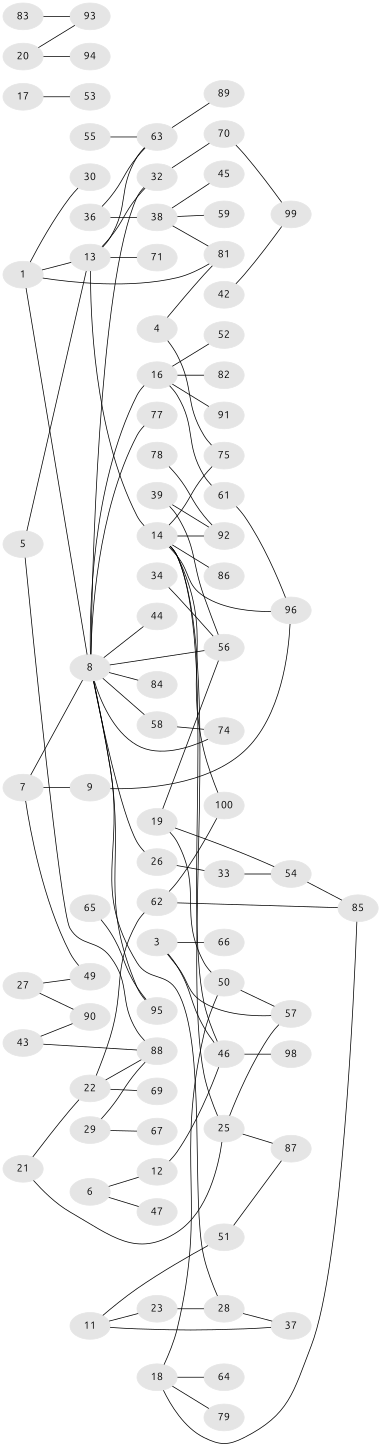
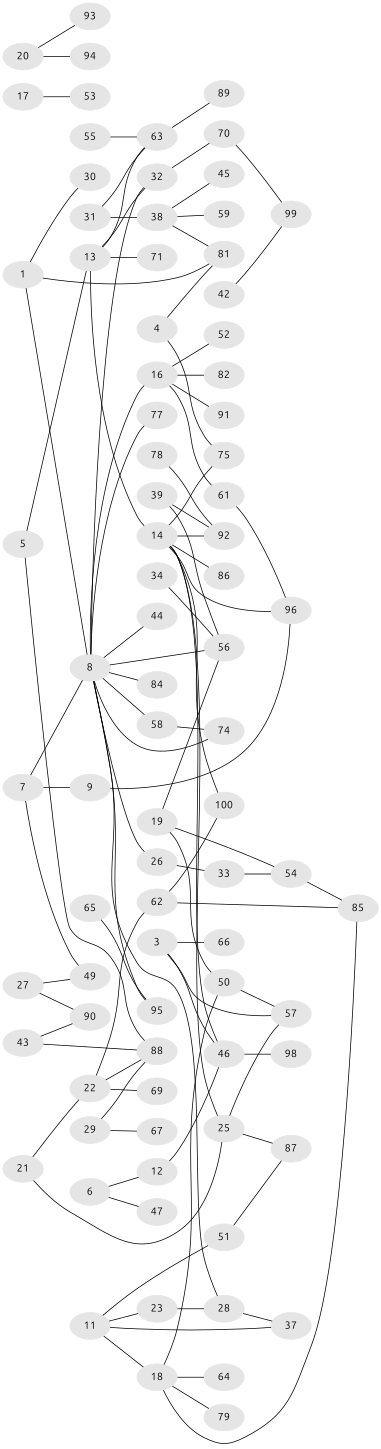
node "83": removed
node "36": label "36" -> "31"
edge "13" -- "1": removed
edge "11" -- "18": added
